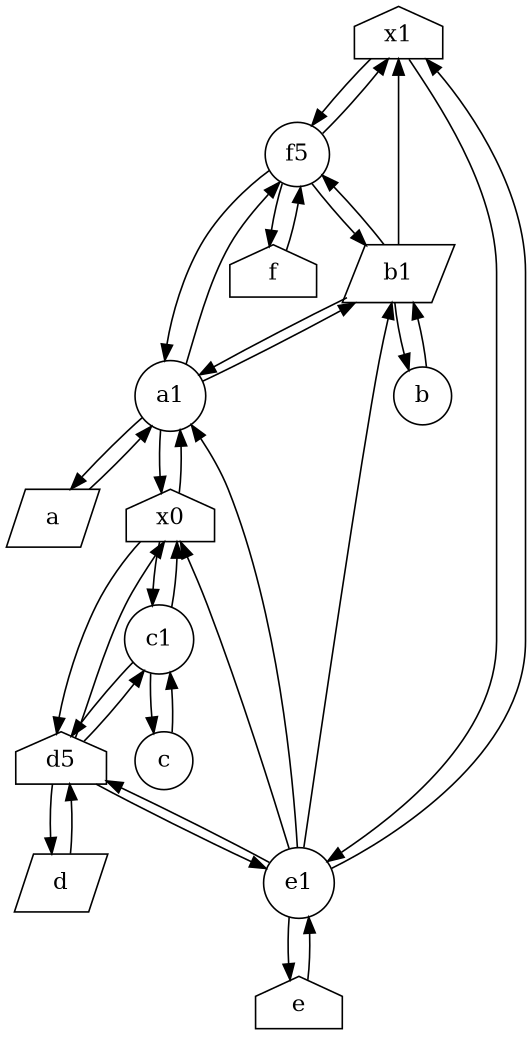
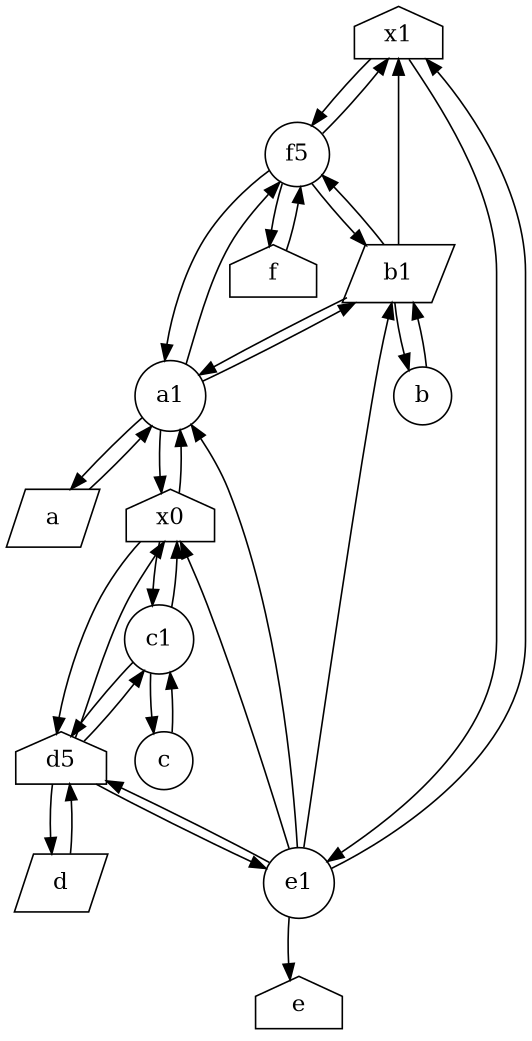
edge "e" -> "e1": removed
